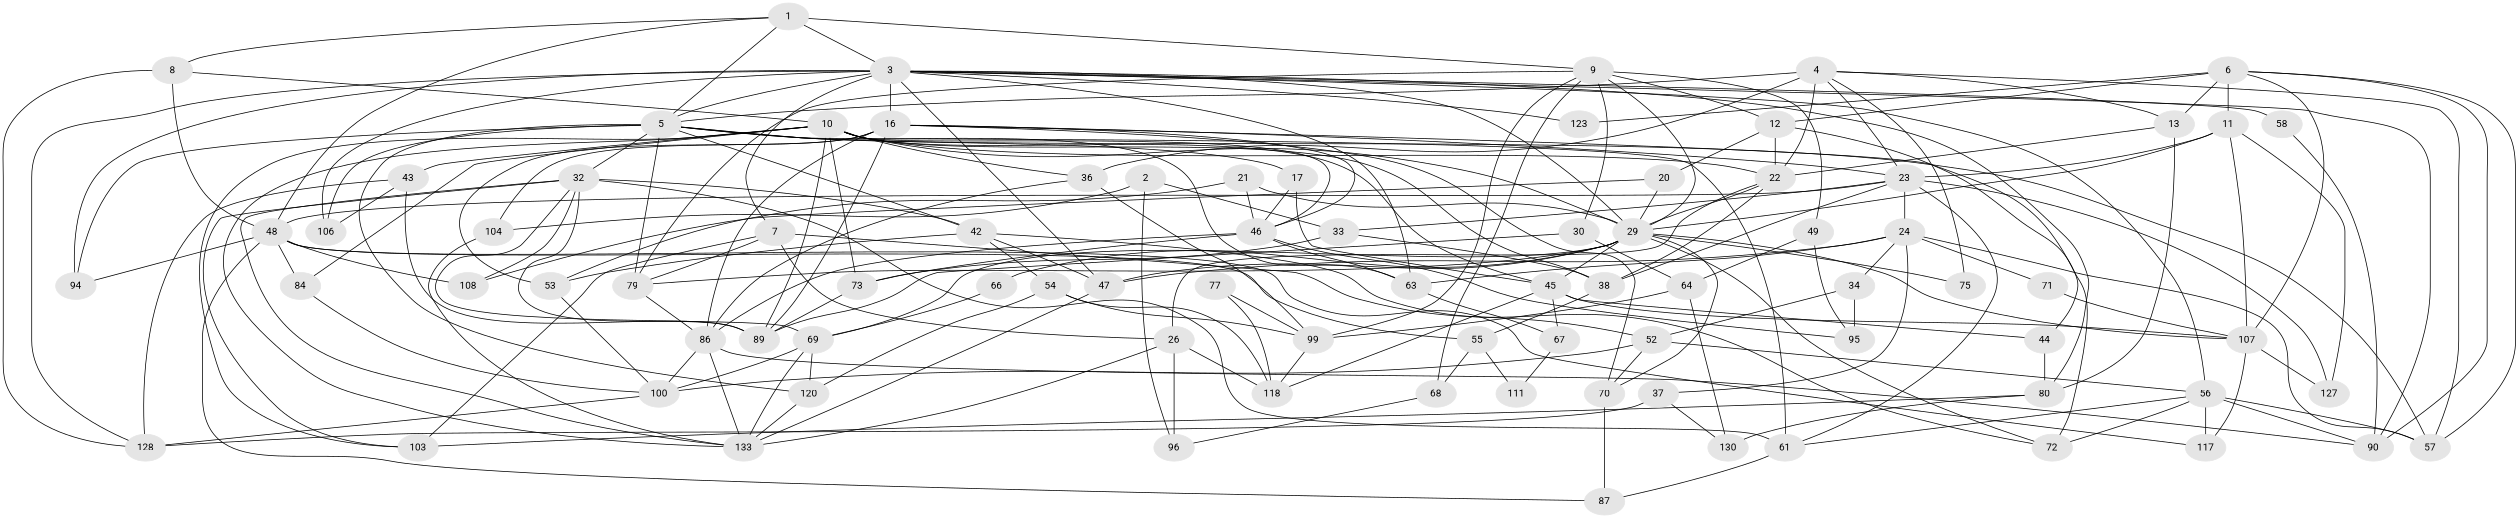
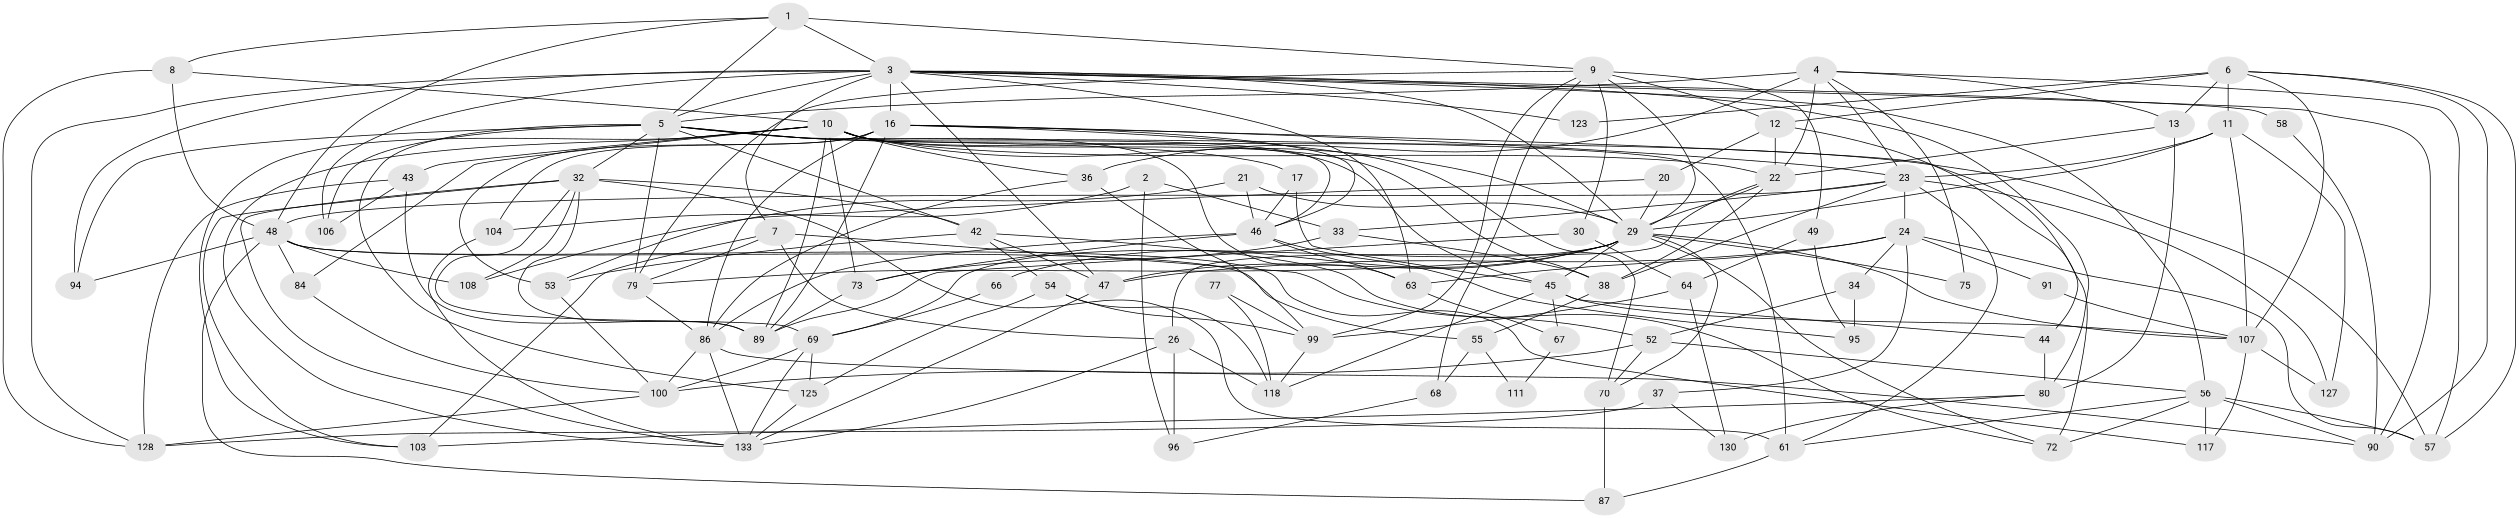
node "71": label "71" -> "91"
node "120": label "120" -> "125"
